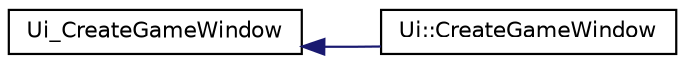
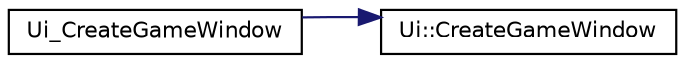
edge "Ui::CreateGameWindow" -> "Ui_CreateGameWindow": reversed
